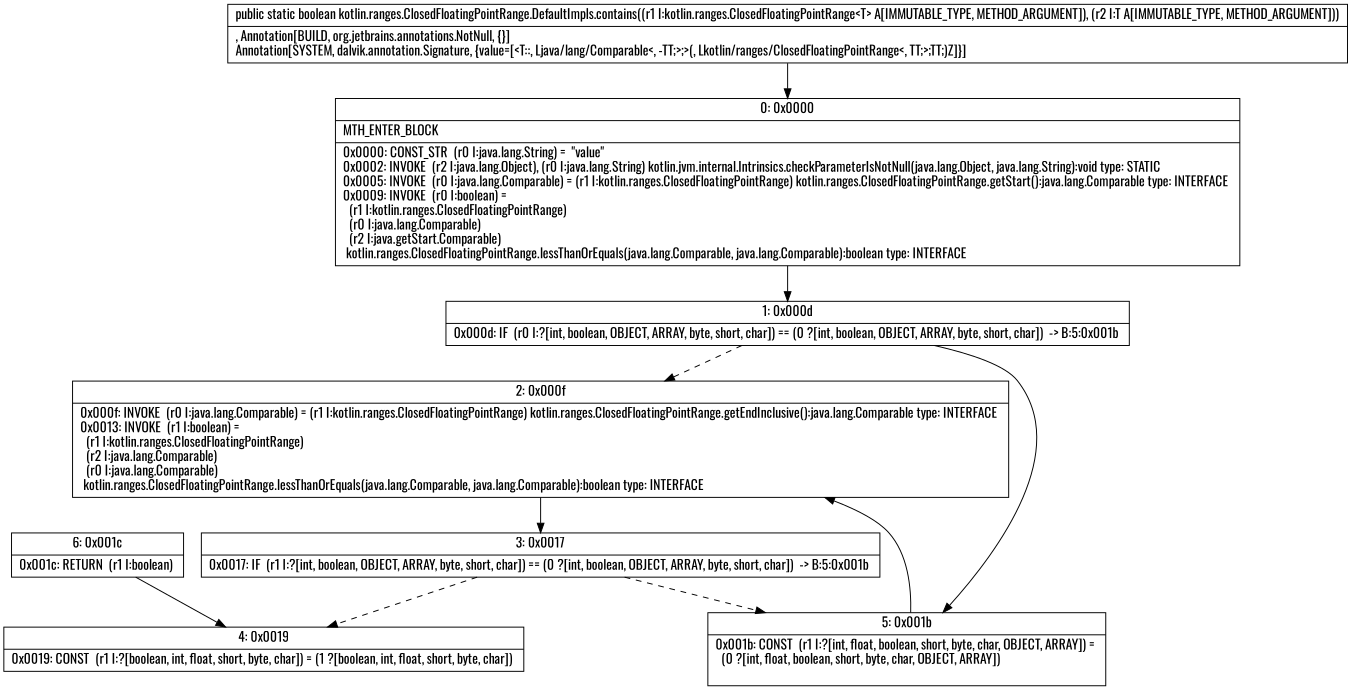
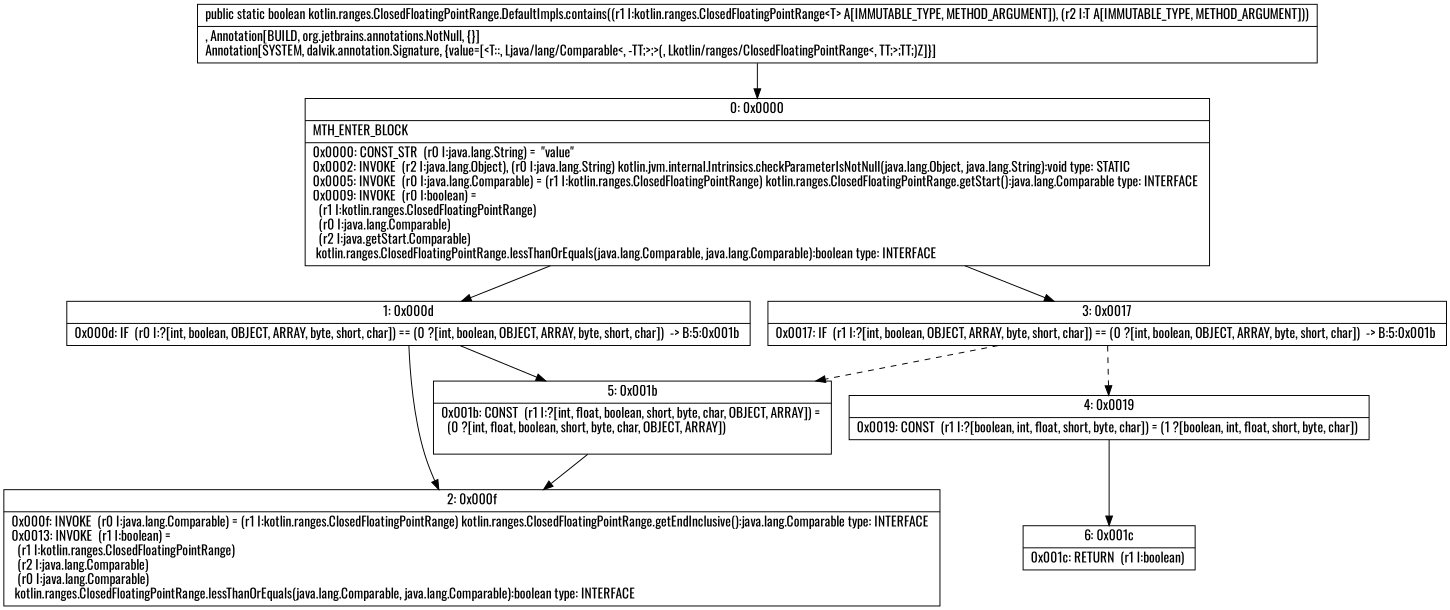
edge "1: 0x000d" -> "2: 0x000f": style dashed -> solid
edge "2: 0x000f" -> "3: 0x0017": now "0: 0x0000" -> "3: 0x0017"
edge "6: 0x001c" -> "4: 0x0019": reversed
